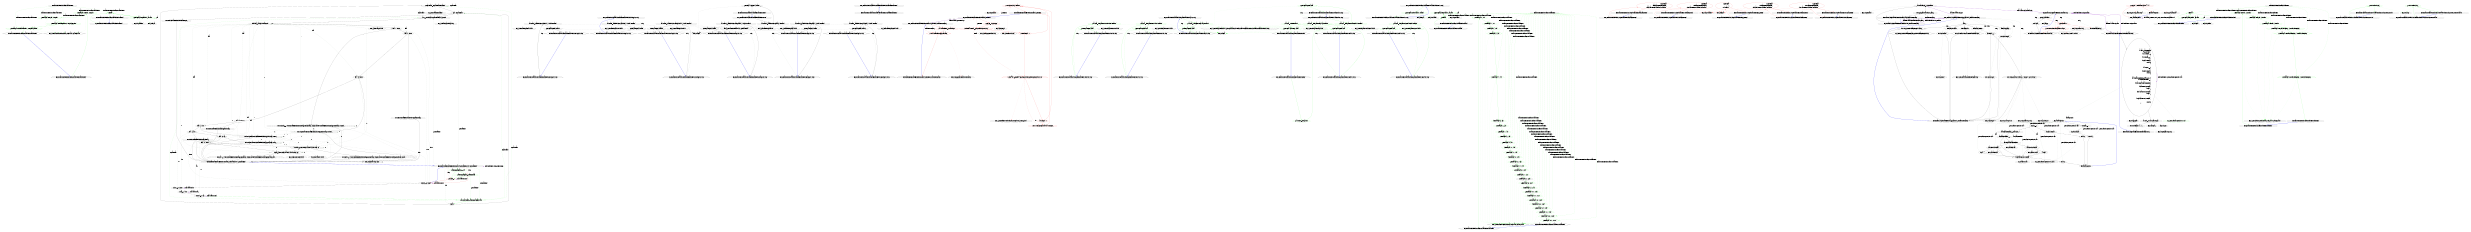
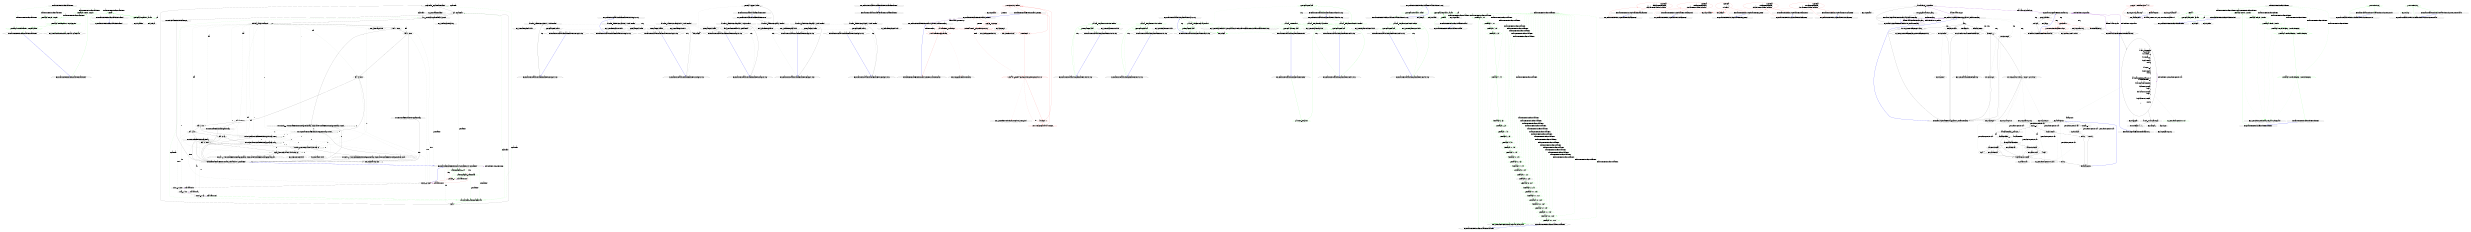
edge "Humanizer.Tests.Extensions.Inflector.OrdinalizeTests" -> "7: TestData.Add(''3'', ''3rd'')": removed, label "Humanizer.Tests.Extensions.Inflector.OrdinalizeTests"
node "LetterCasing.AllCaps": removed
edge "int hour = 60 * minute" -> "delta < 48 * hour": label "hour" -> "memInfo"
